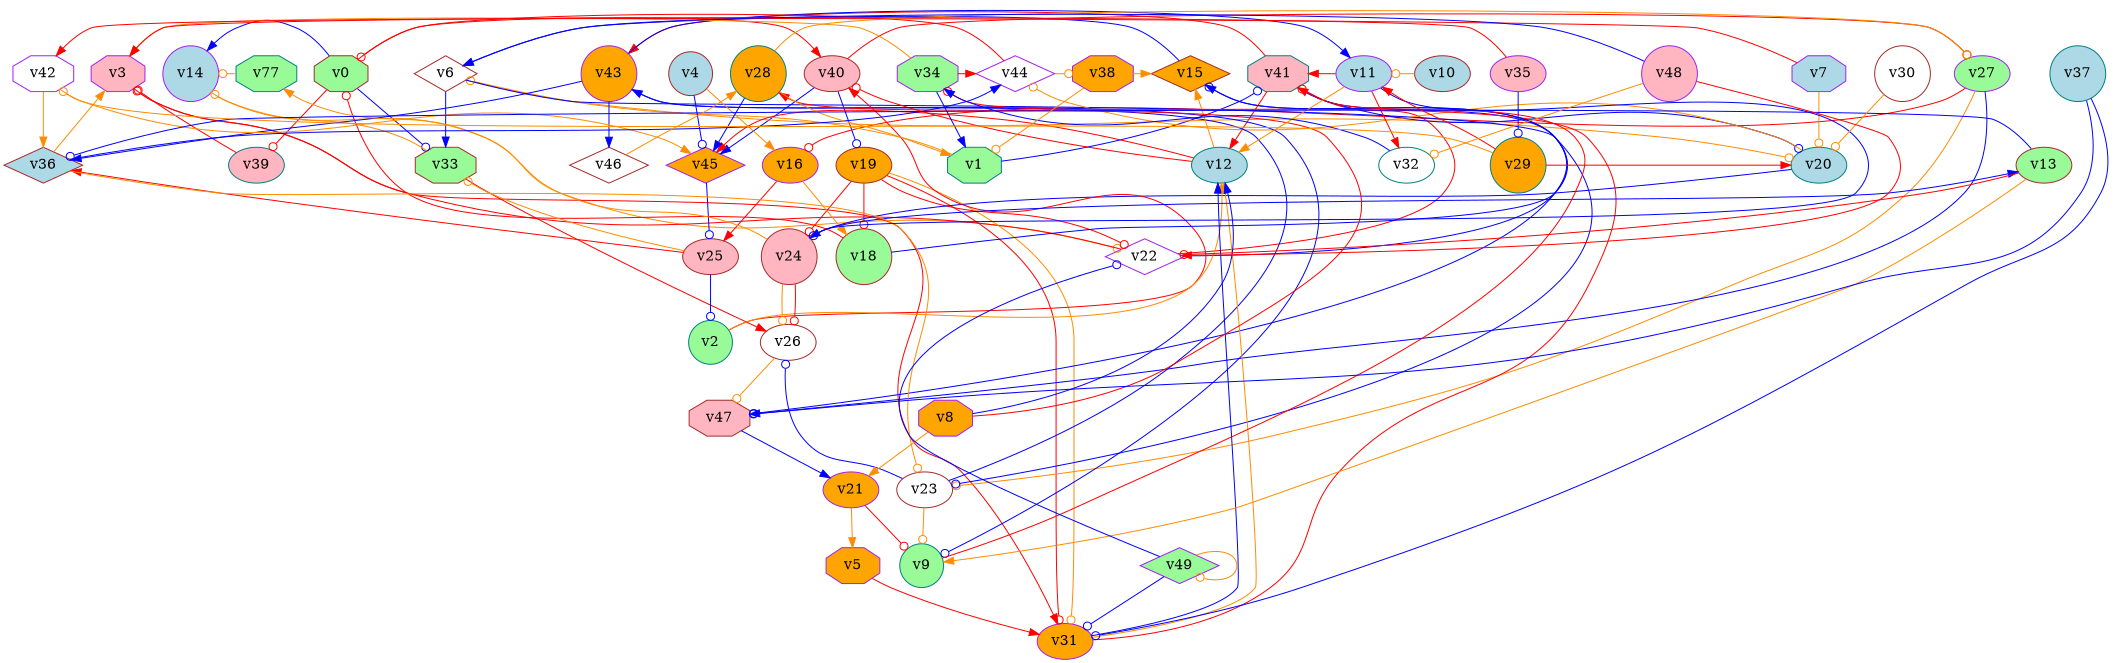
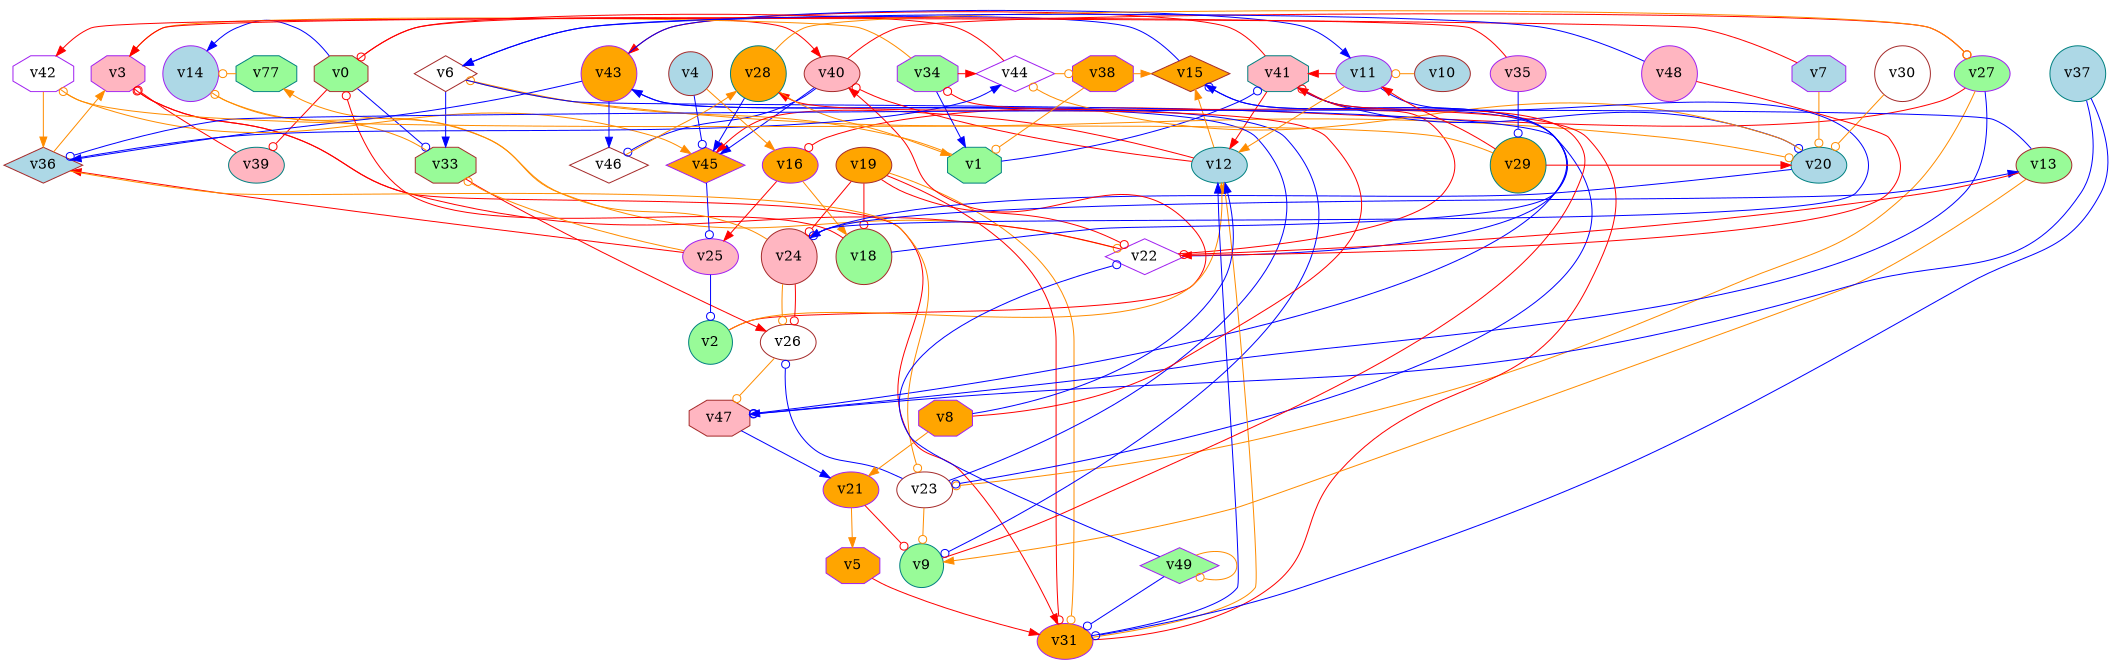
edge "v40" -> "v19": now "v40" -> "v46"
node "v32": removed
node "v25": color brown -> purple
